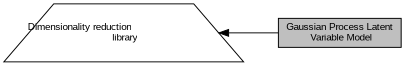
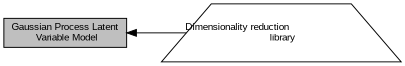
edge "Gaussian Process Latent Variable Model" -> "Dimensionality reduction library": reversed
